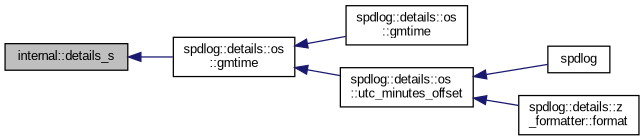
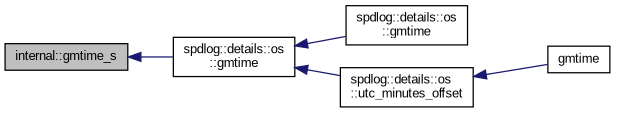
node "internal::details_s": label "internal::details_s" -> "internal::gmtime_s"
node "spdlog": label "spdlog" -> "gmtime"
node "spdlog::details::z _formatter::format": removed
